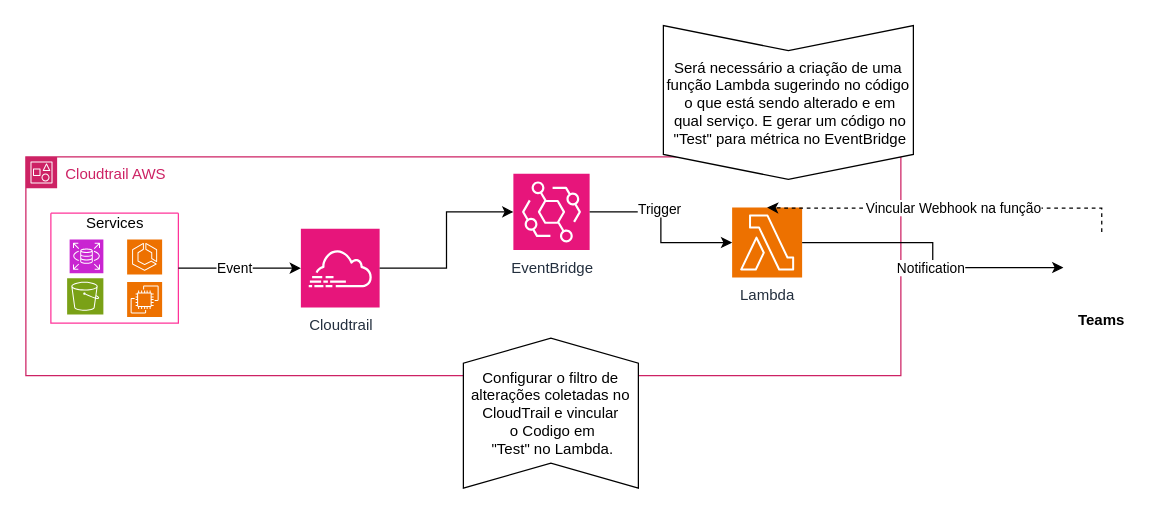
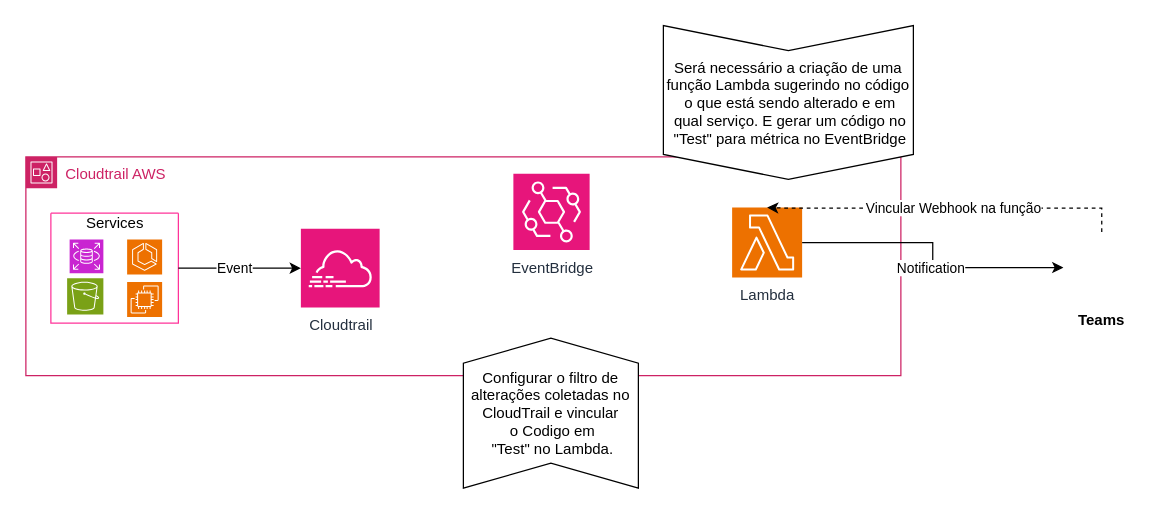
edge "EventBridge" -> "Lambda": removed, label "Trigger"
edge "Cloudtrail" -> "EventBridge": removed
